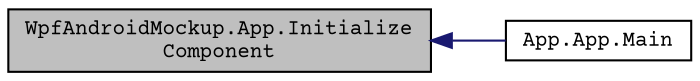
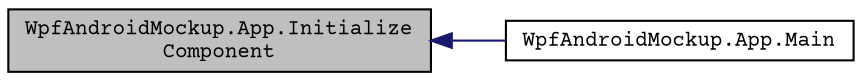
node "App.App.Main": label "App.App.Main" -> "WpfAndroidMockup.App.Main"
